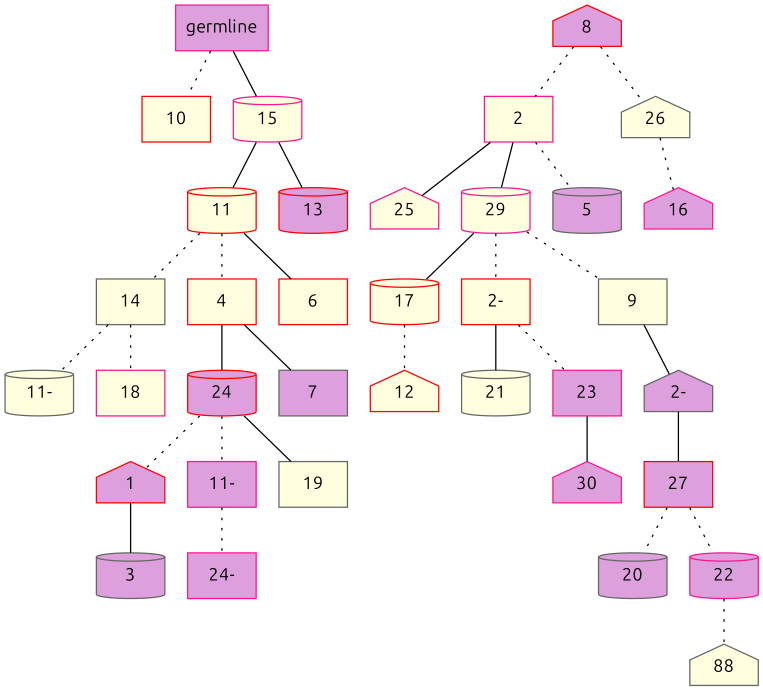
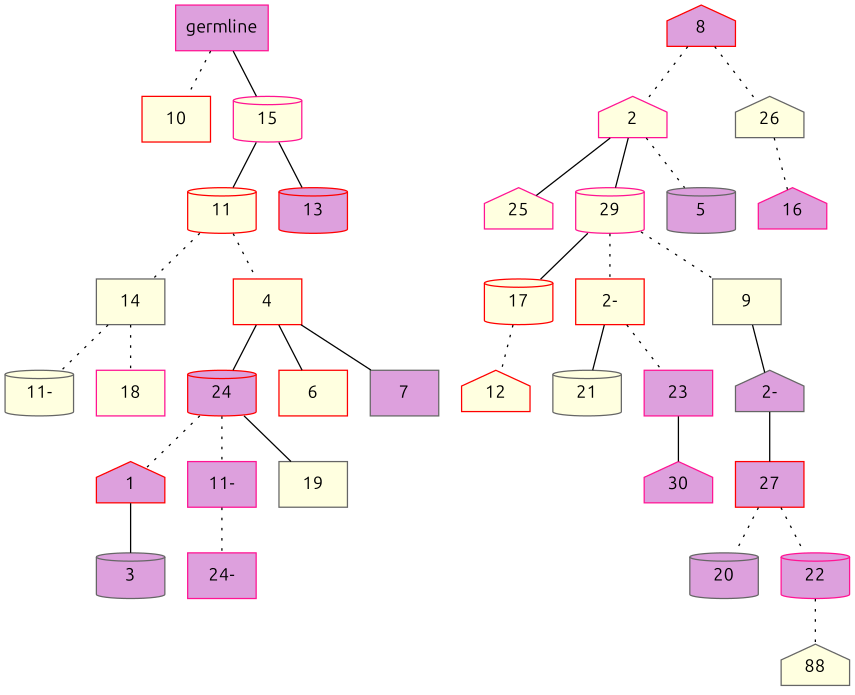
node "2": shape box -> house
edge "11" -- "6": now "4" -- "6"
